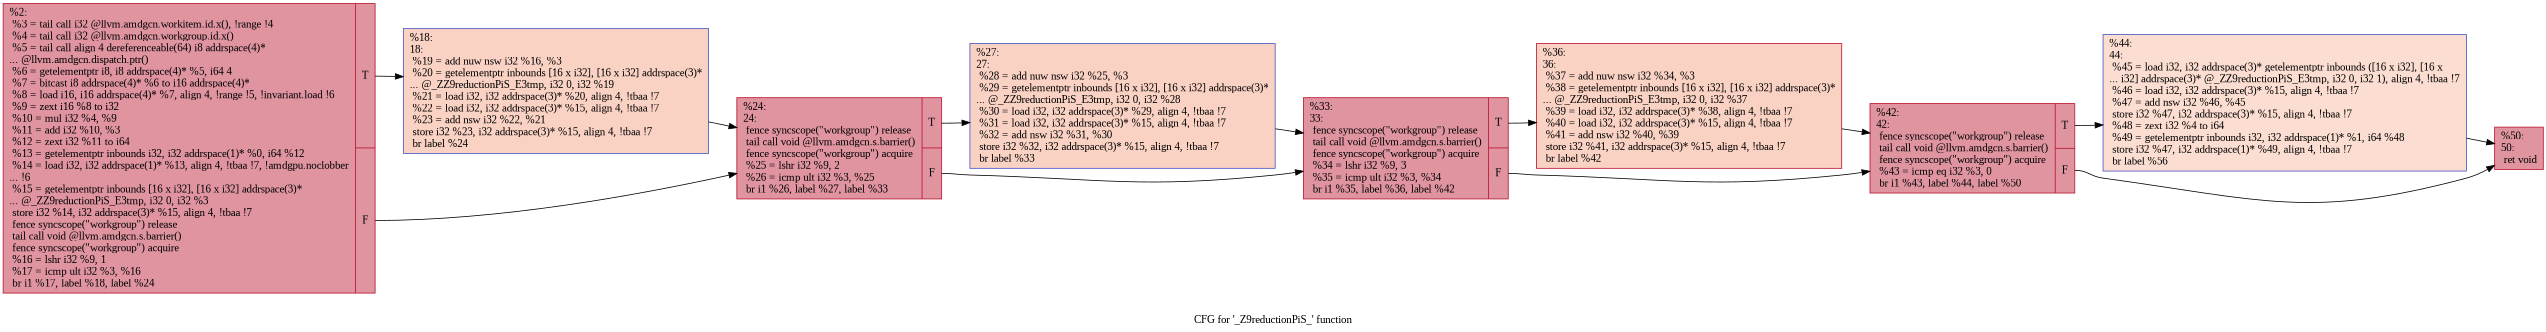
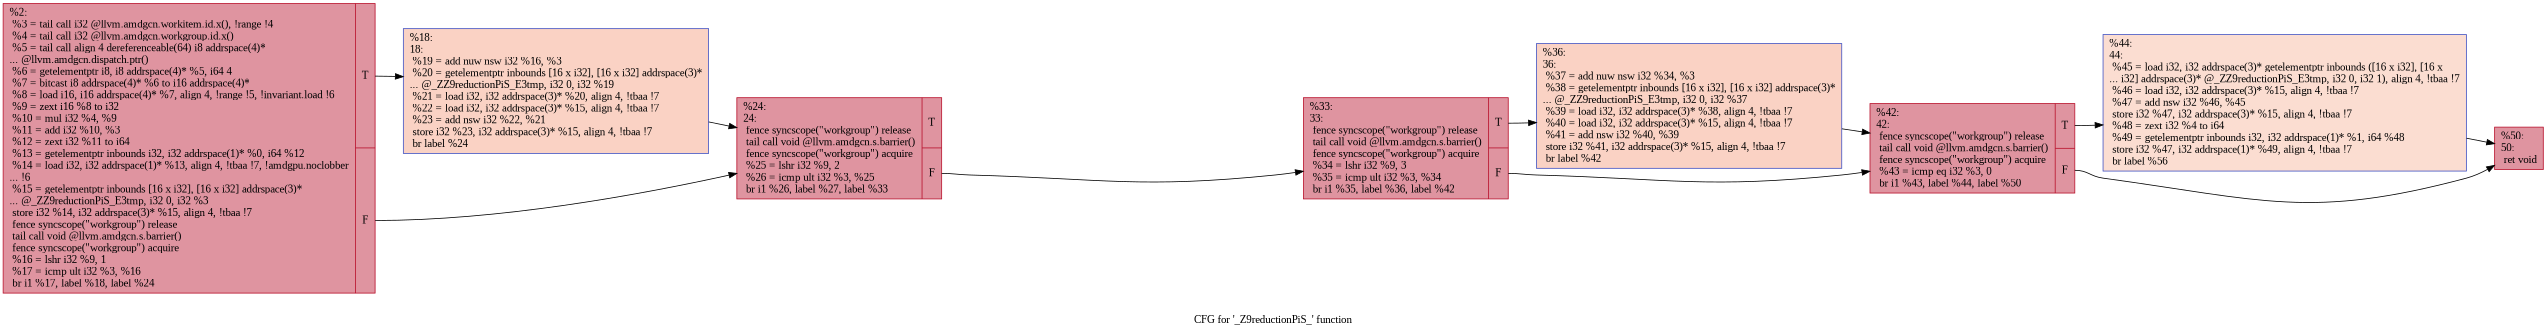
node "%27:": removed
node "%36:": color #b70d28ff -> #3d50c3ff
